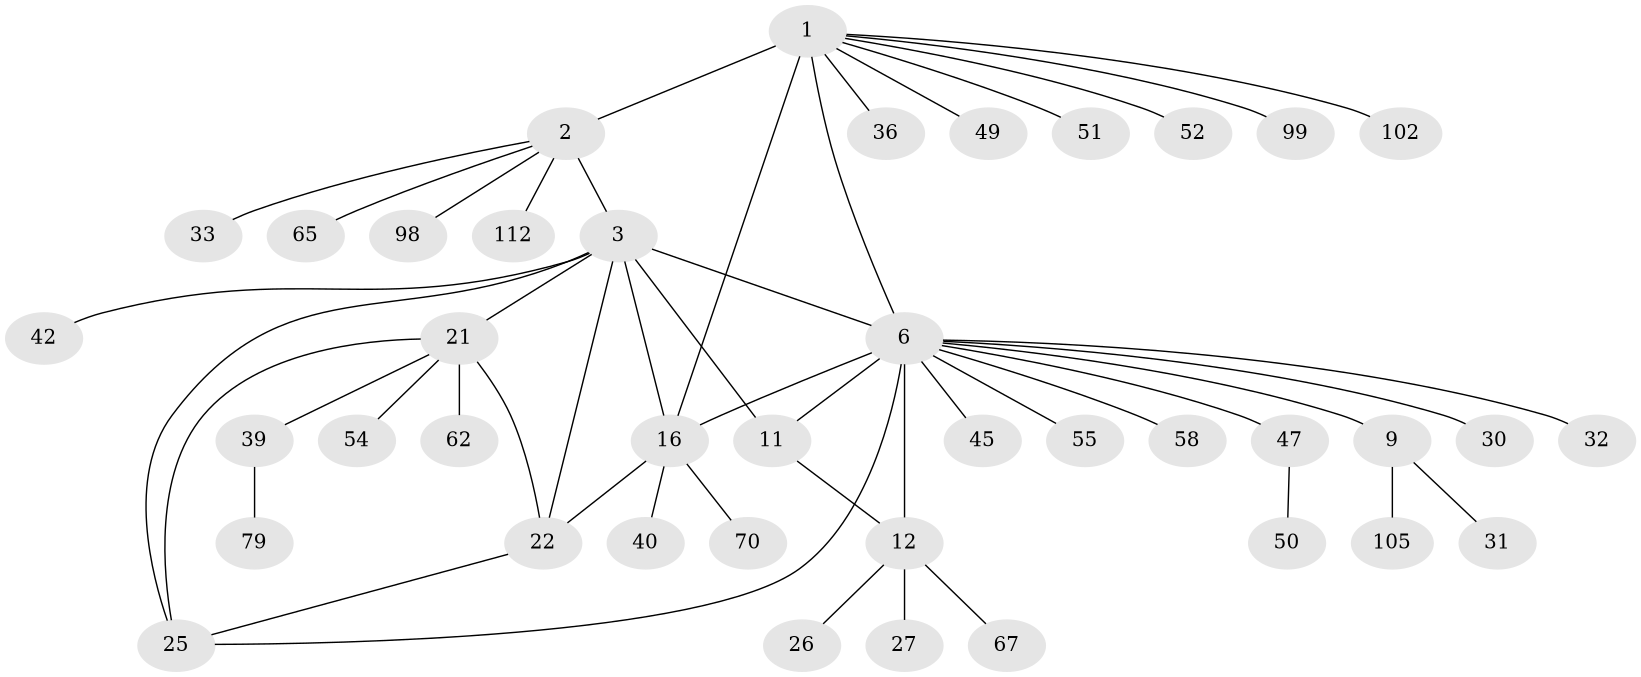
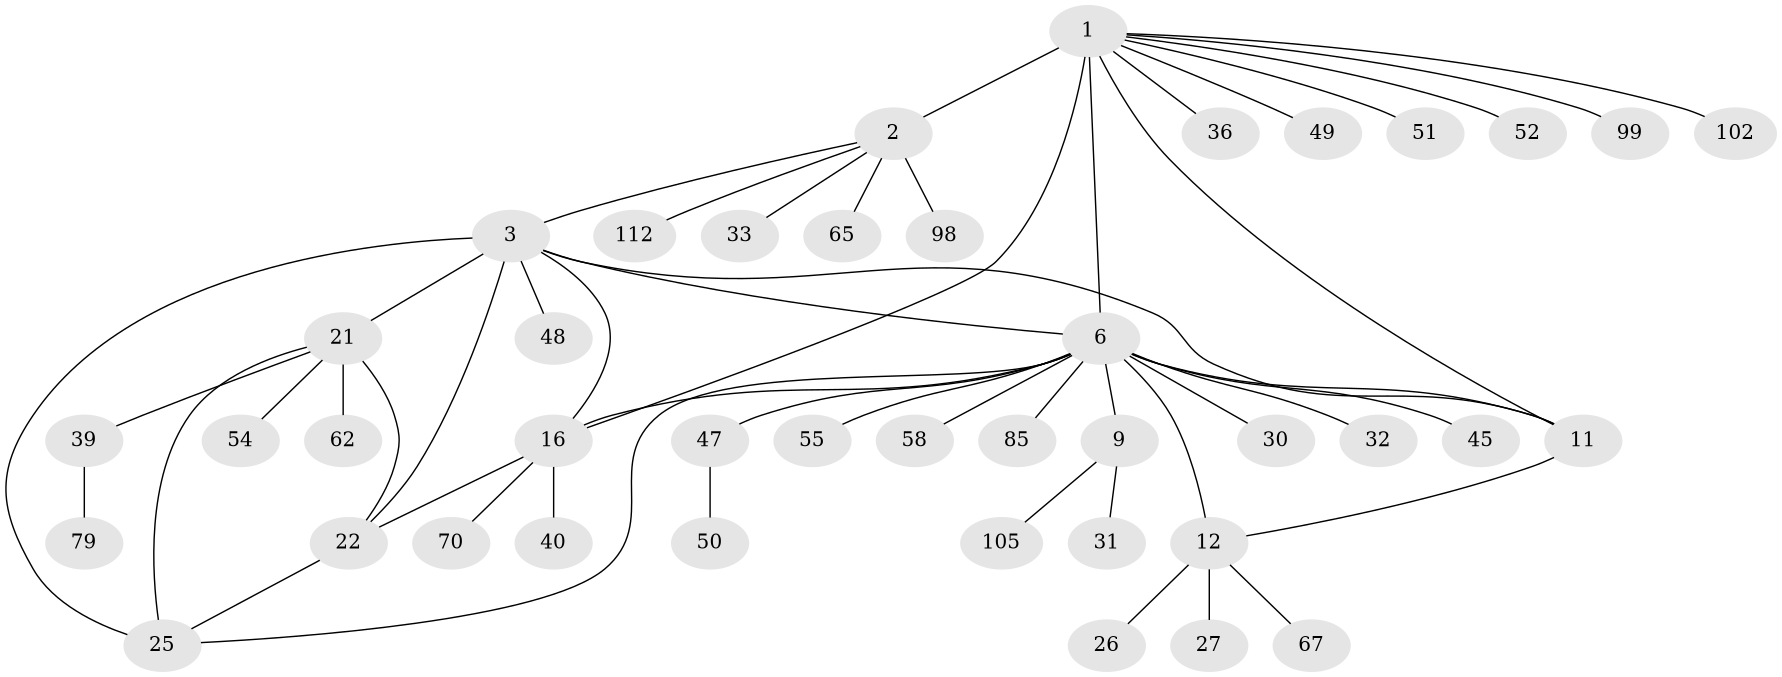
edge "1" -- "11": added
node "42": label "42" -> "48"
node "85": added
